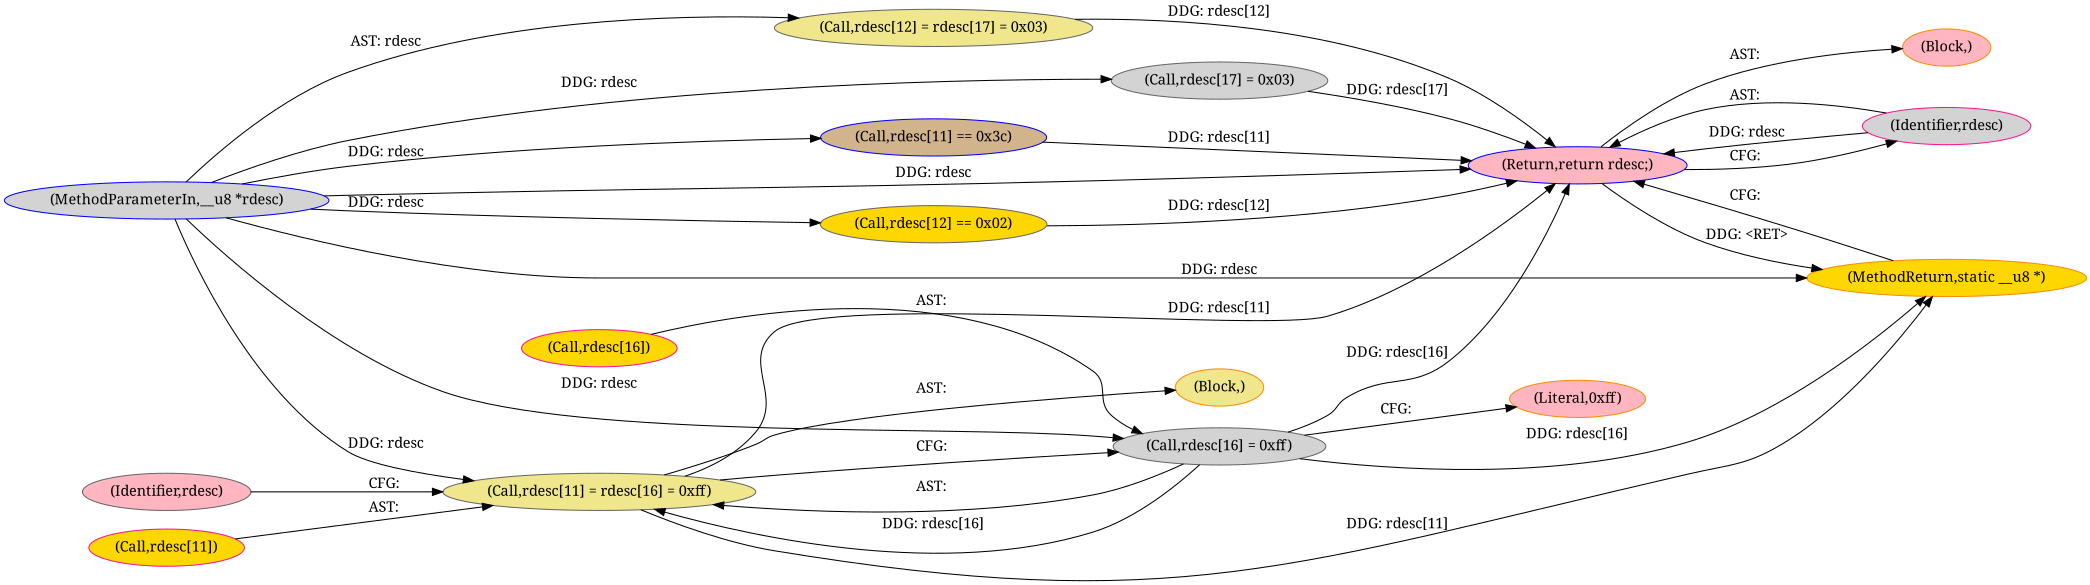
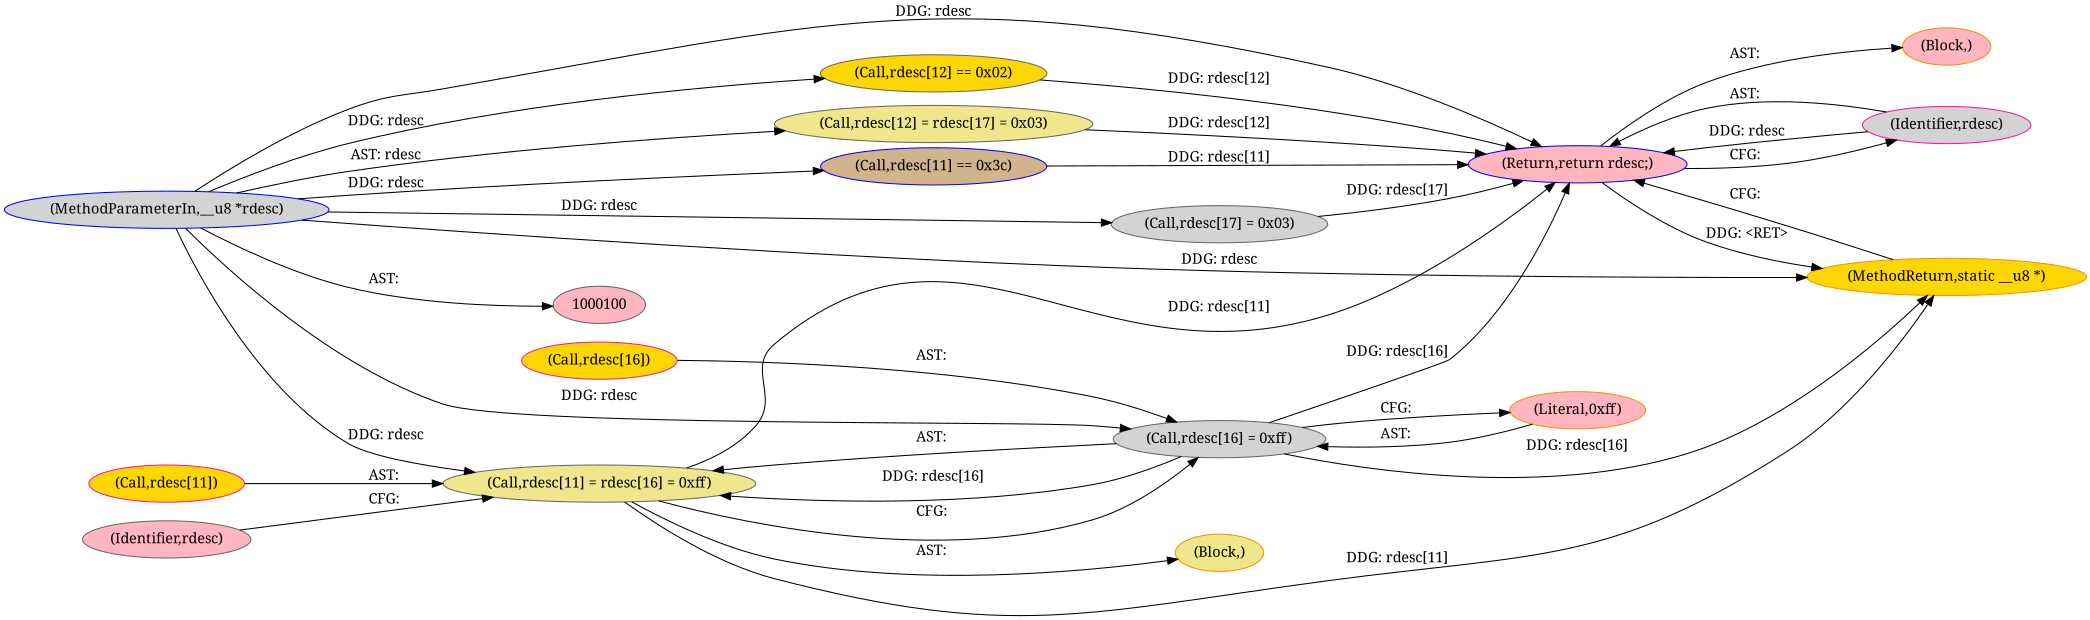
node "1000100": added
edge "(Literal,0xff)" -> "(Call,rdesc[16] = 0xff)": added, label "AST:"
